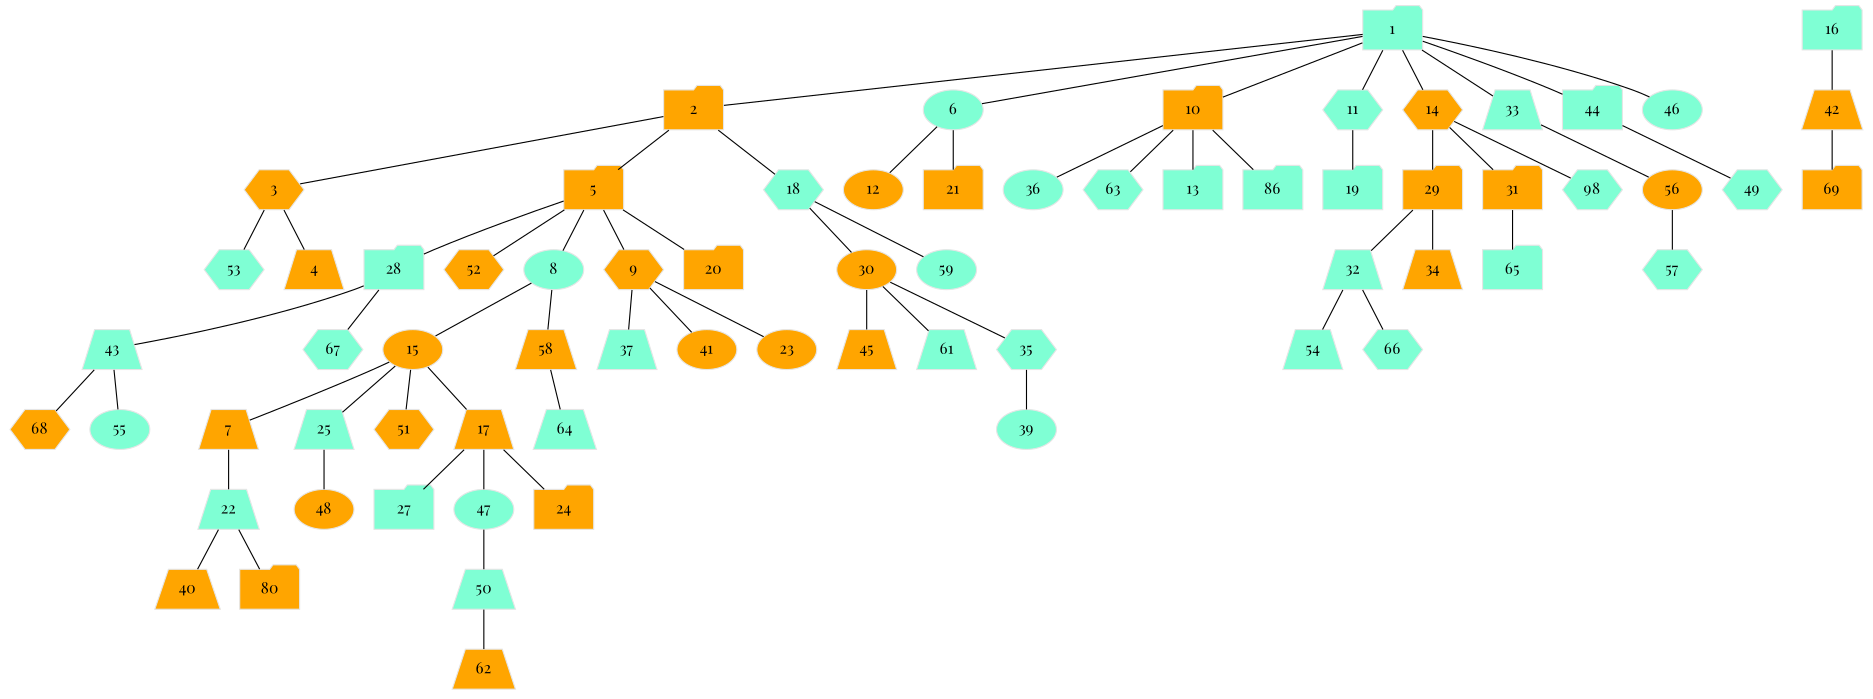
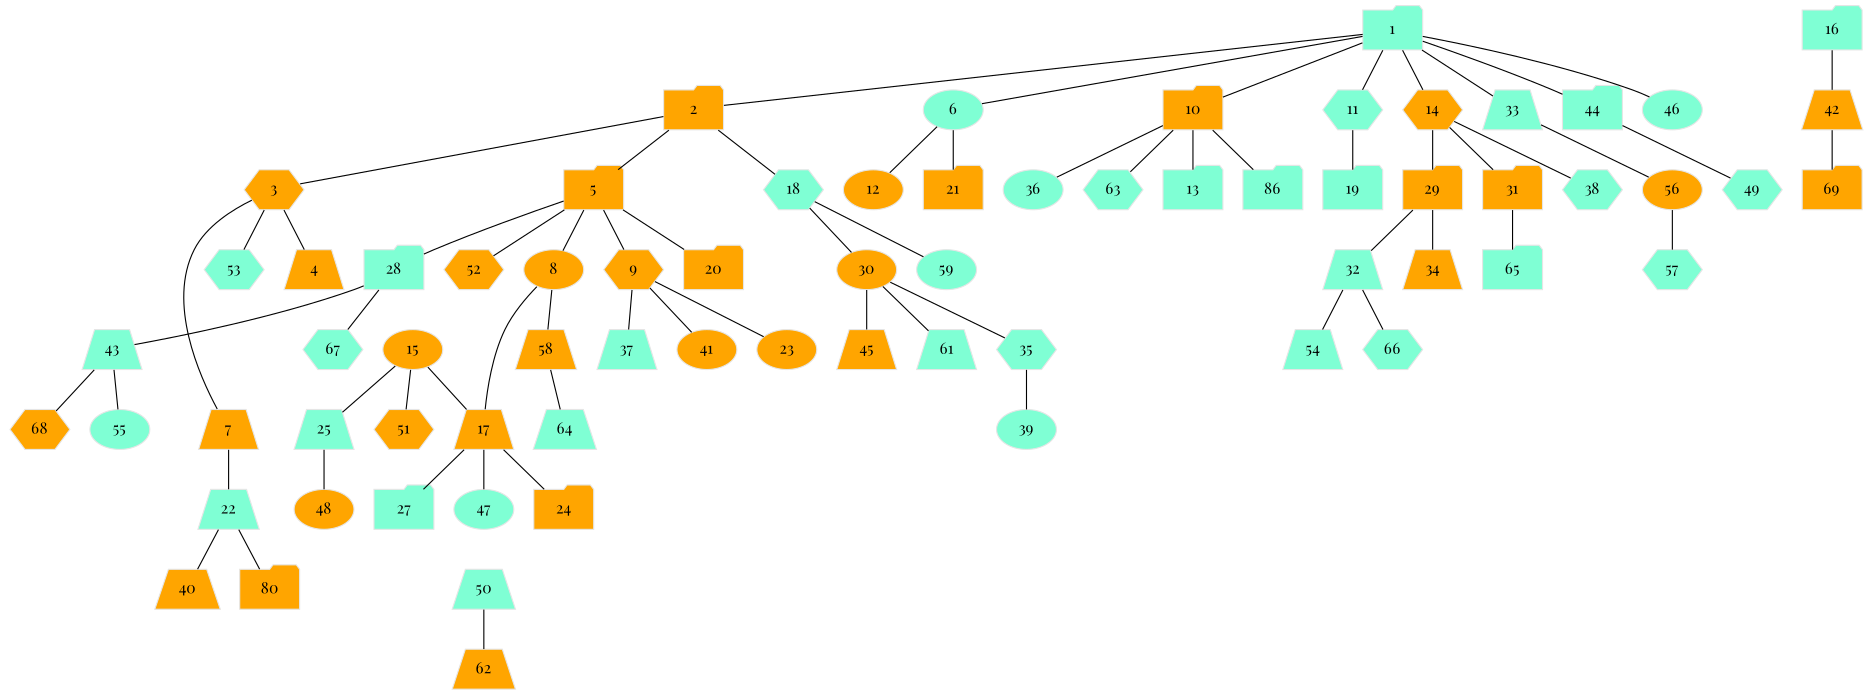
node "98": label "98" -> "38"
node "8": fillcolor aquamarine -> orange
edge "8" -- "15": now "8" -- "17"
edge "15" -- "7": now "3" -- "7"
edge "47" -- "50": removed
